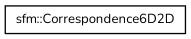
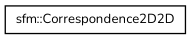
node "sfm::Correspondence6D2D": label "sfm::Correspondence6D2D" -> "sfm::Correspondence2D2D"
